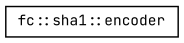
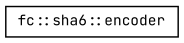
node "fc::sha1::encoder": label "fc::sha1::encoder" -> "fc::sha6::encoder"
